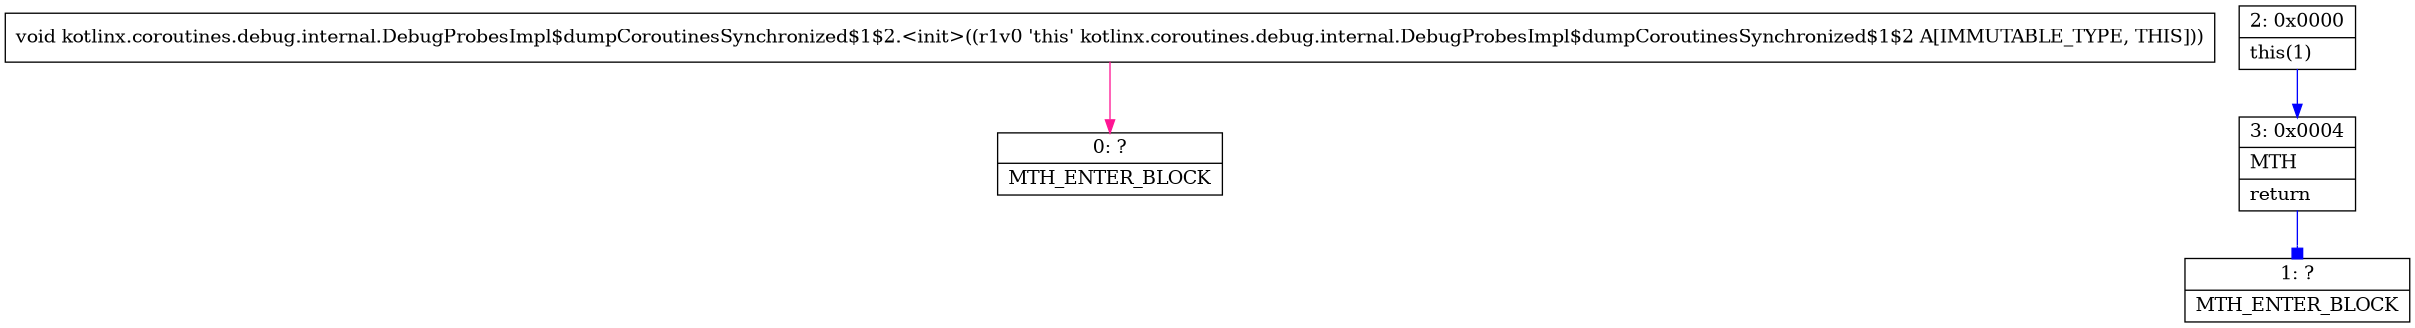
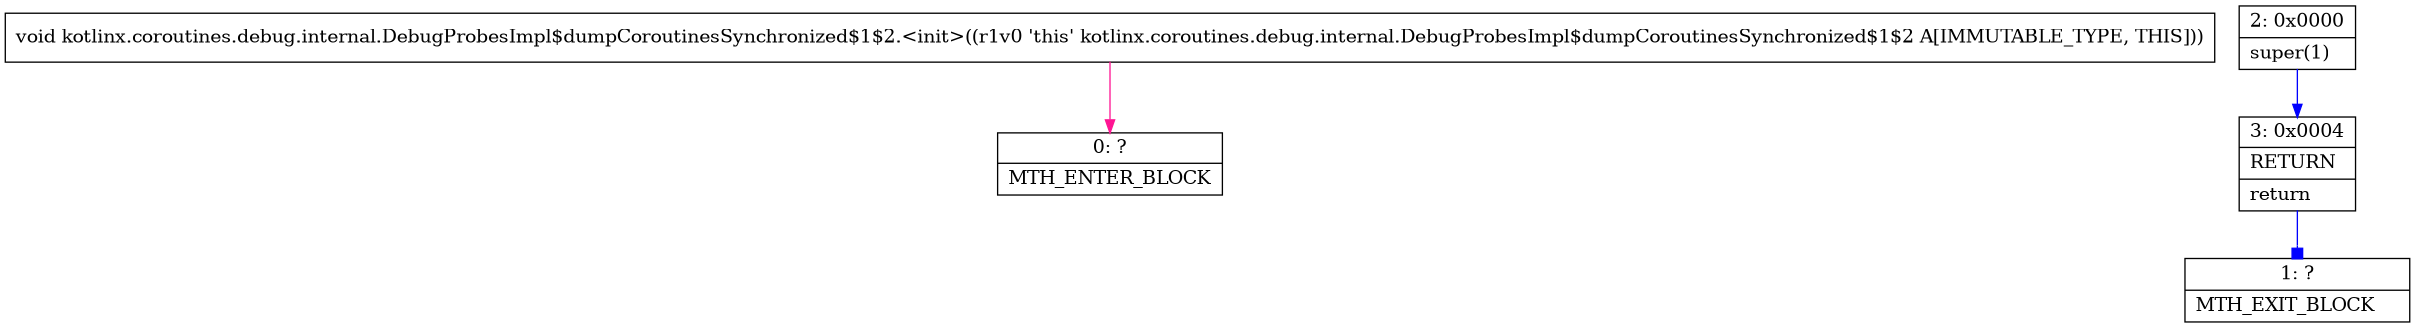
node "2: 0x0000": text "this(1)" -> "super(1)"
node "3: 0x0004": text "MTH" -> "RETURN"
node "1: ?": text "MTH_ENTER_BLOCK" -> "MTH_EXIT_BLOCK"
